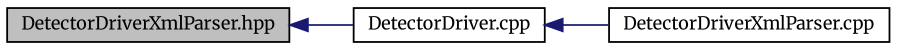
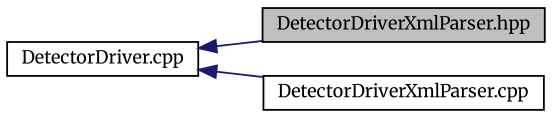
edge "DetectorDriver.cpp" -> "DetectorDriverXmlParser.hpp": reversed
